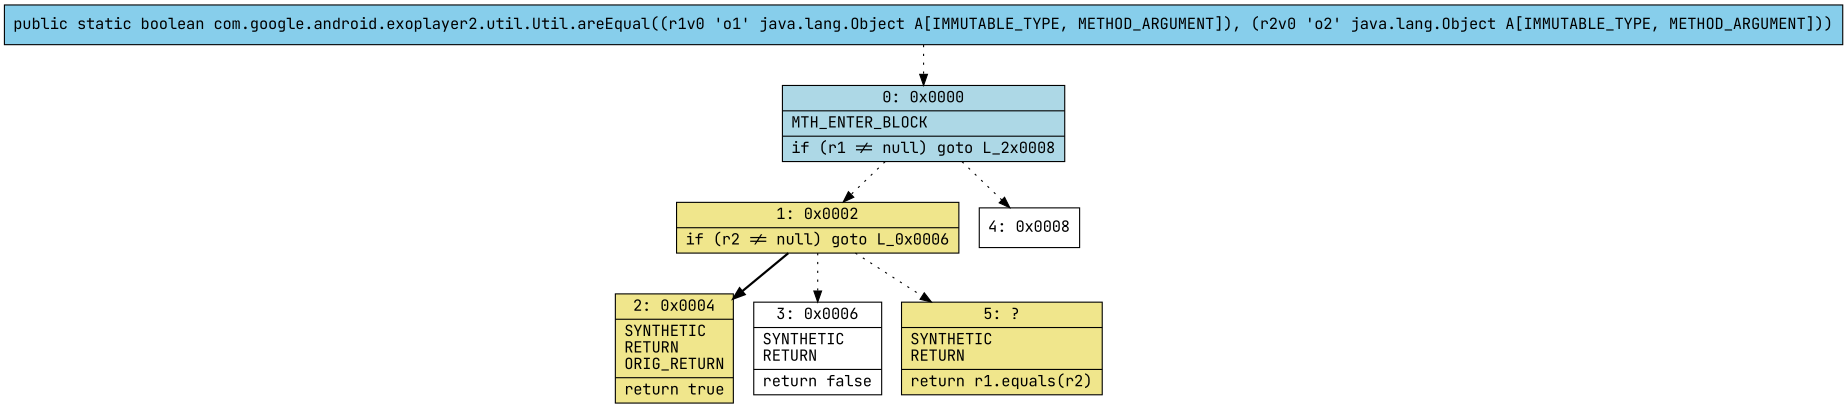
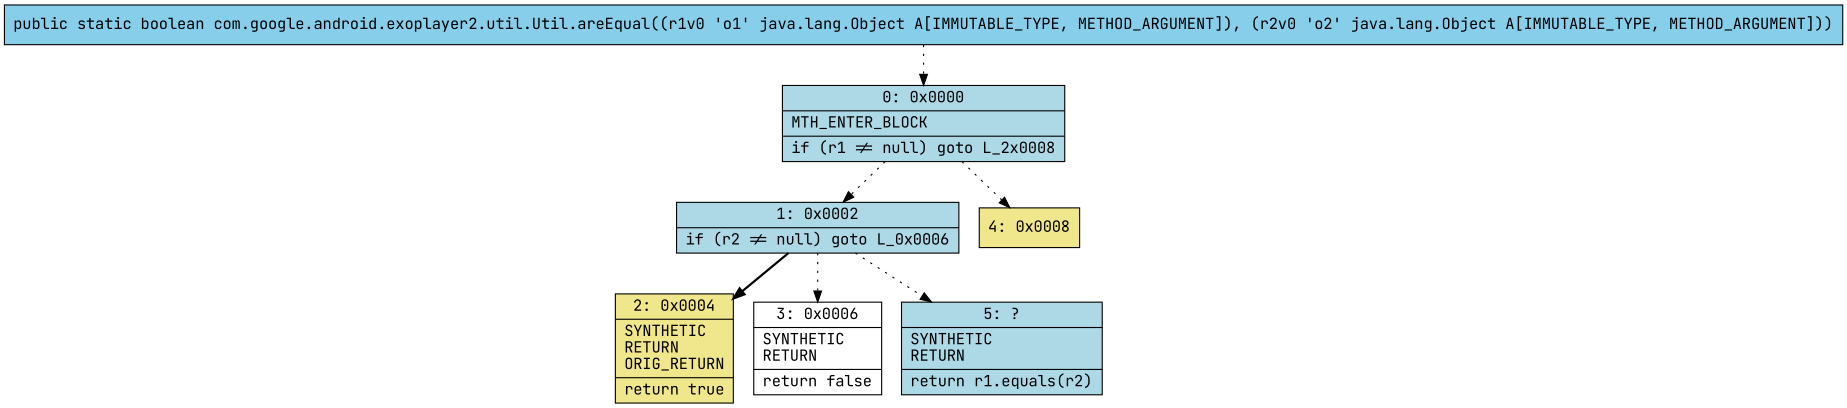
node "1: 0x0002": fillcolor khaki -> lightblue
node "4: 0x0008": fillcolor white -> khaki
node "5: ?": fillcolor khaki -> lightblue
